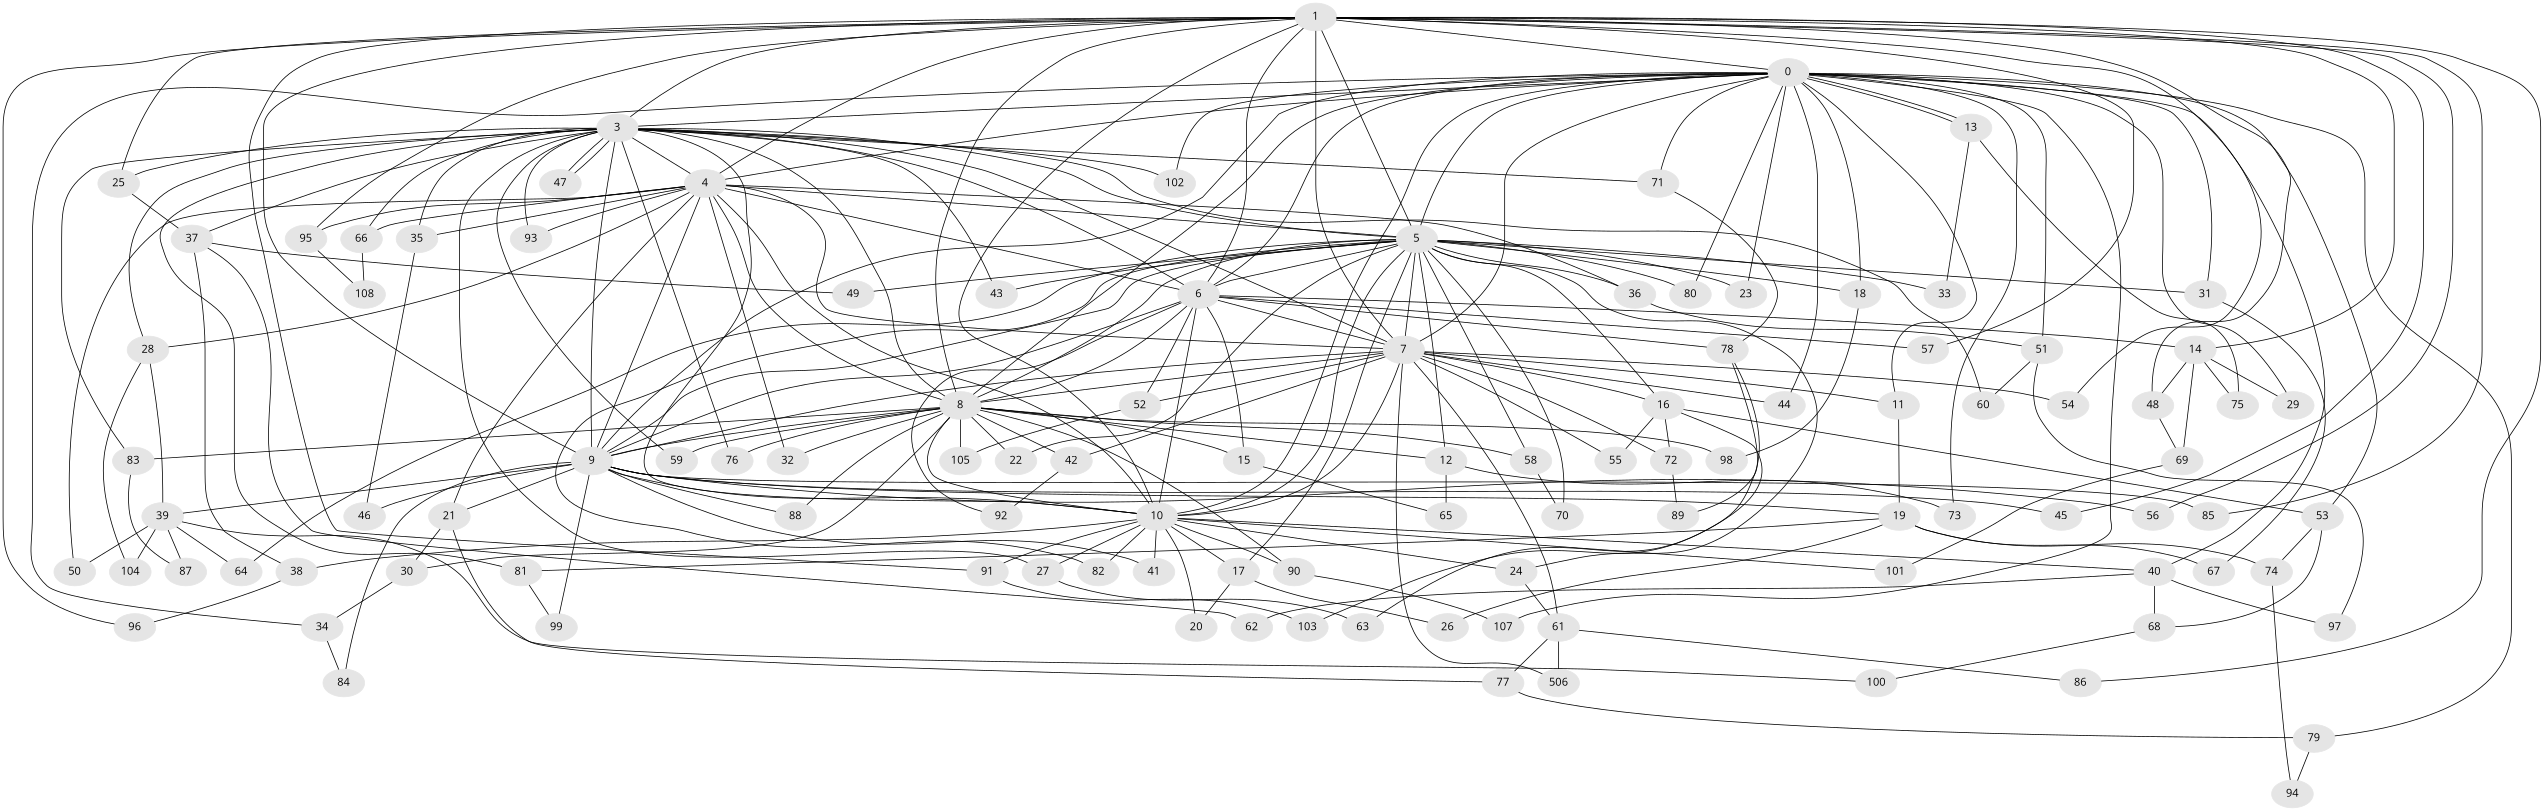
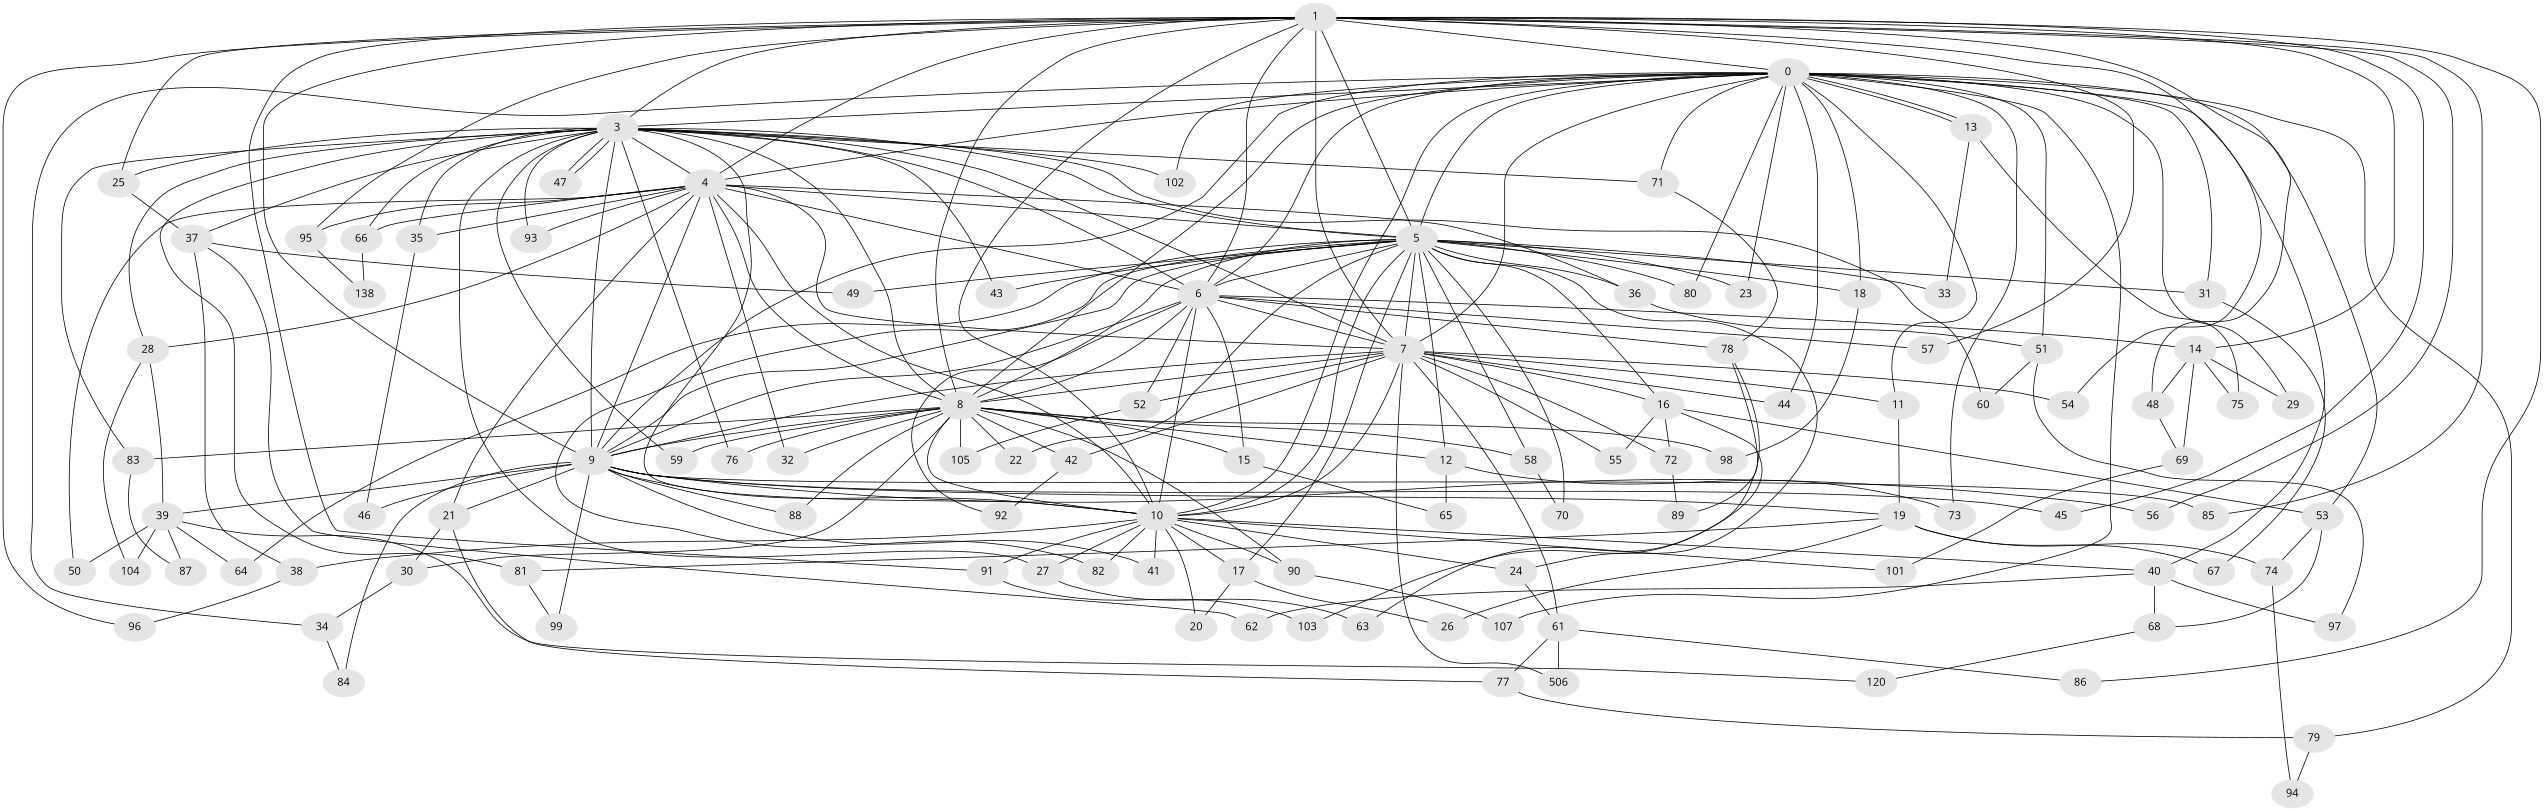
node "108": label "108" -> "138"
node "100": label "100" -> "120"
